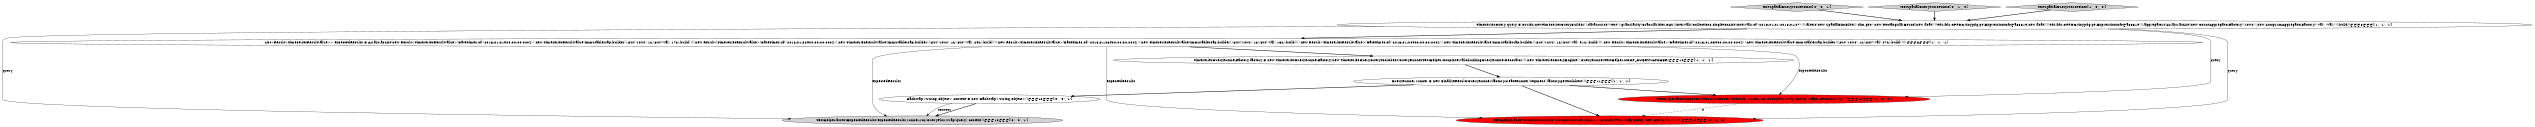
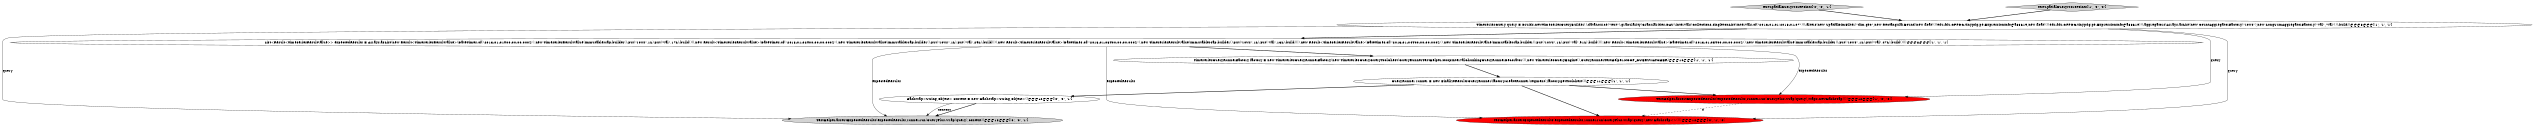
node "testSpatialQueryMorePoints['0', '1', '0']": removed
